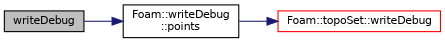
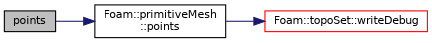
node "writeDebug": label "writeDebug" -> "points"
node "Foam::writeDebug ::points": label "Foam::writeDebug ::points" -> "Foam::primitiveMesh ::points"
